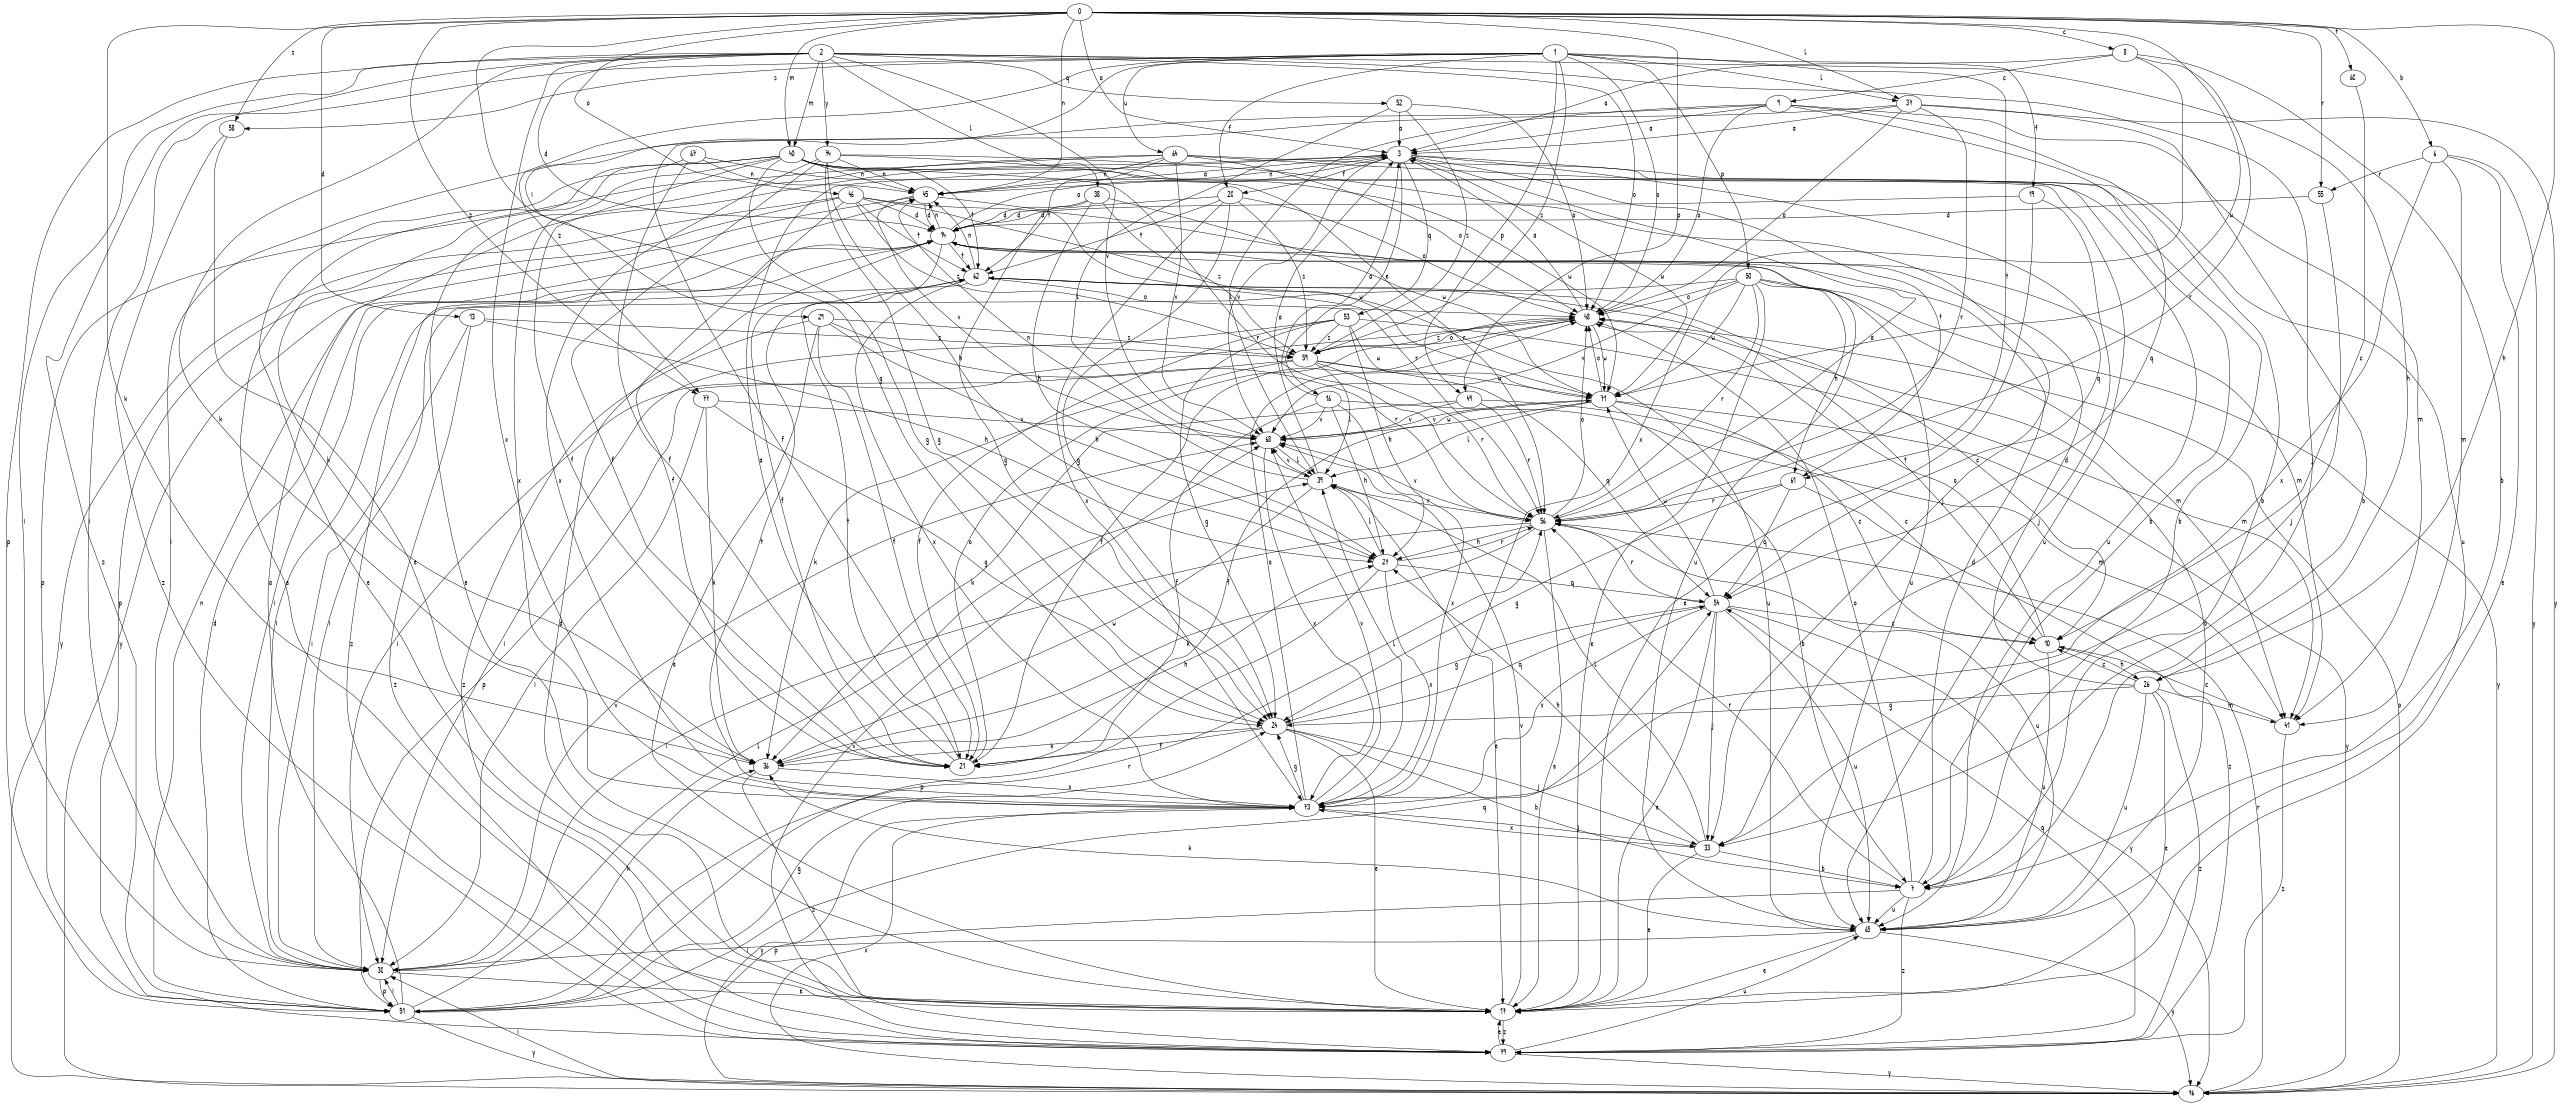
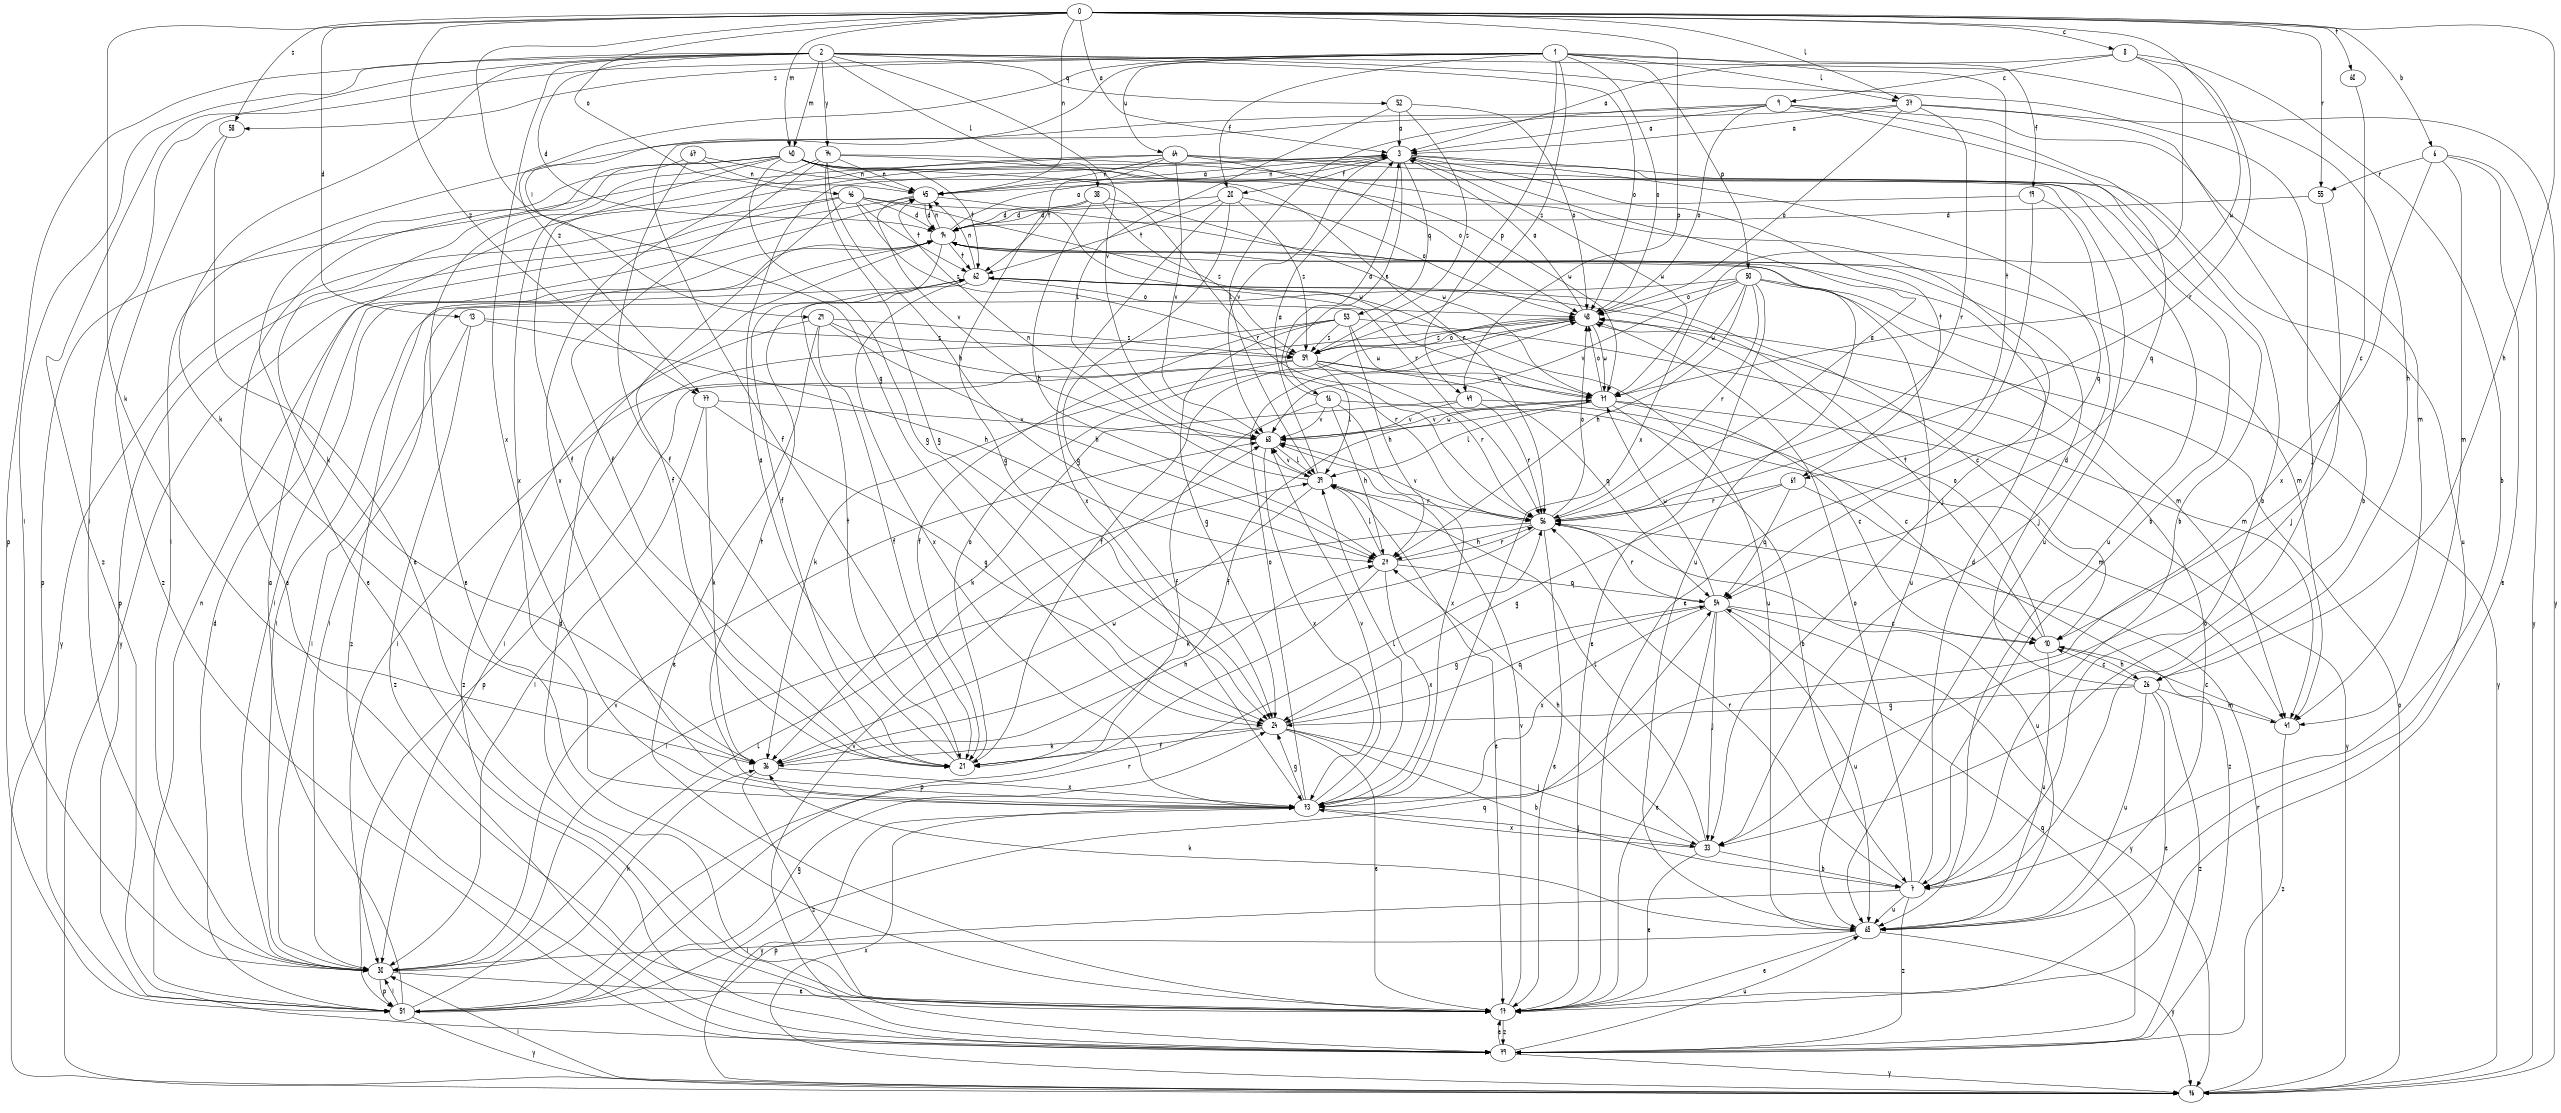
edge "50" -> "61": now "50" -> "27"
